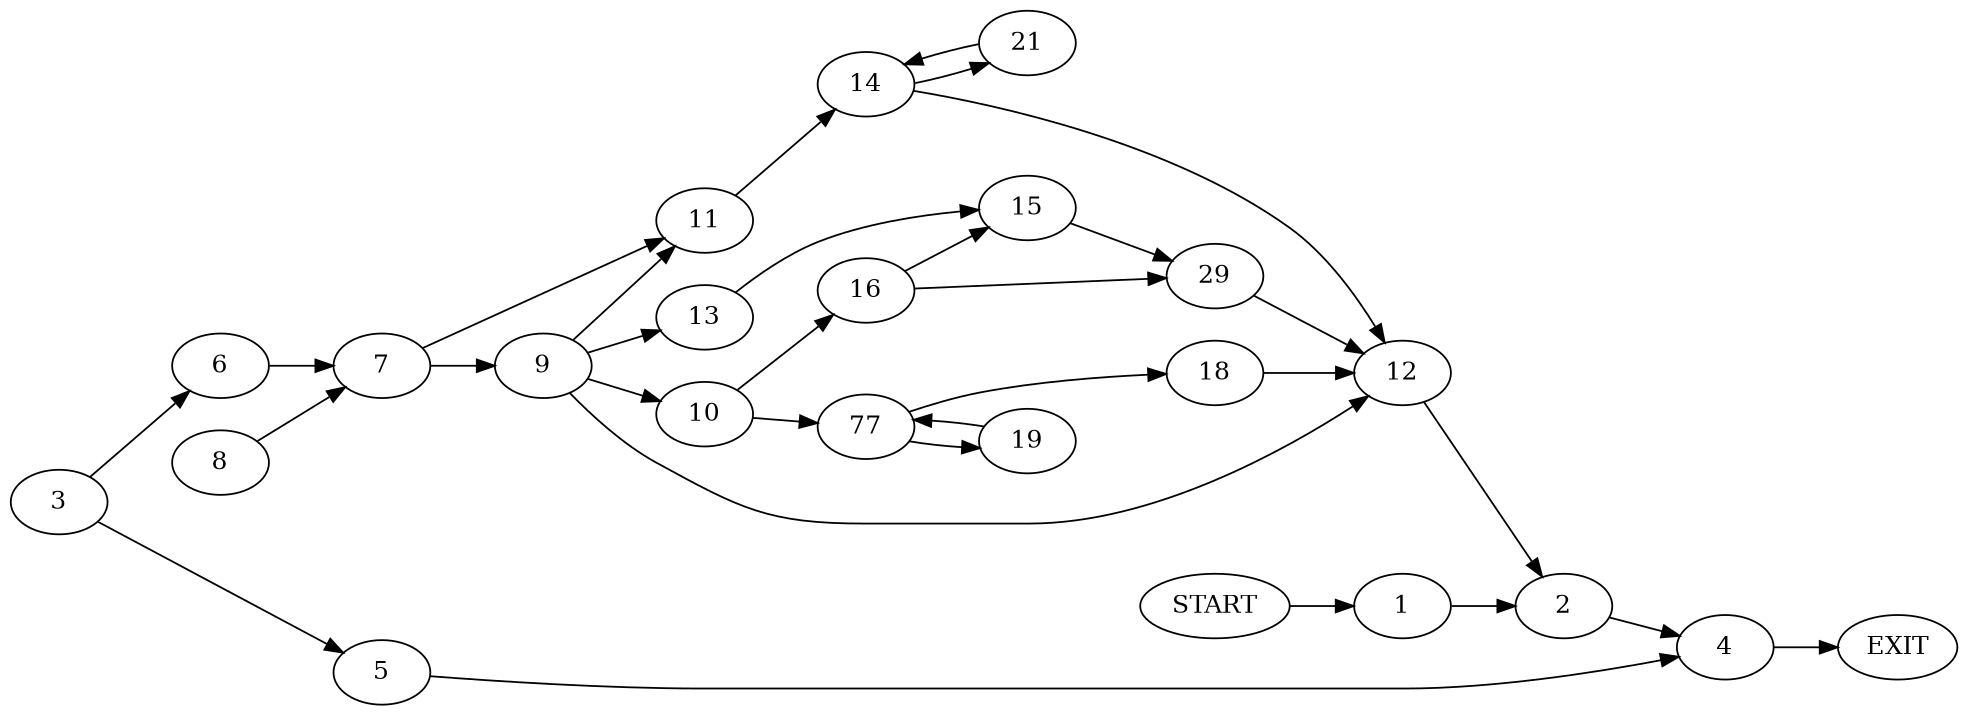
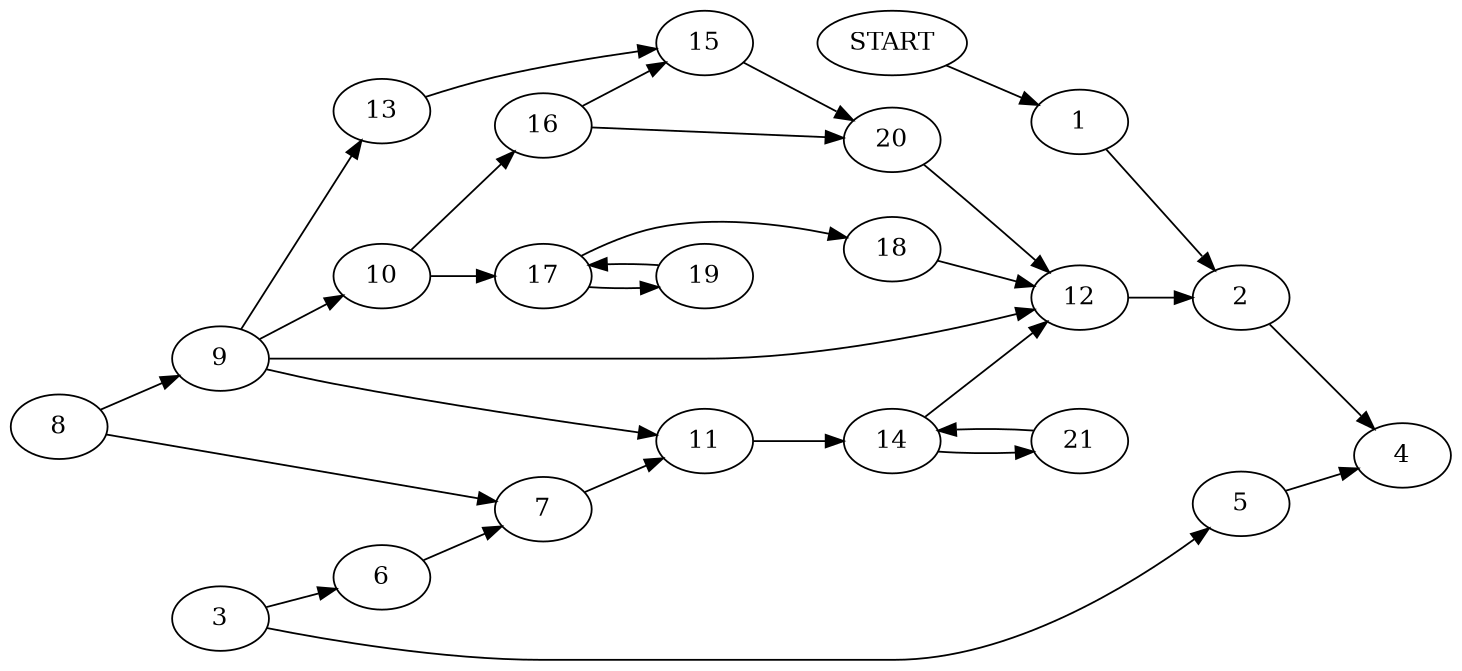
node "29": label "29" -> "20"
edge "7" -> "9": now "8" -> "9"
node "77": label "77" -> "17"
node "EXIT": removed
